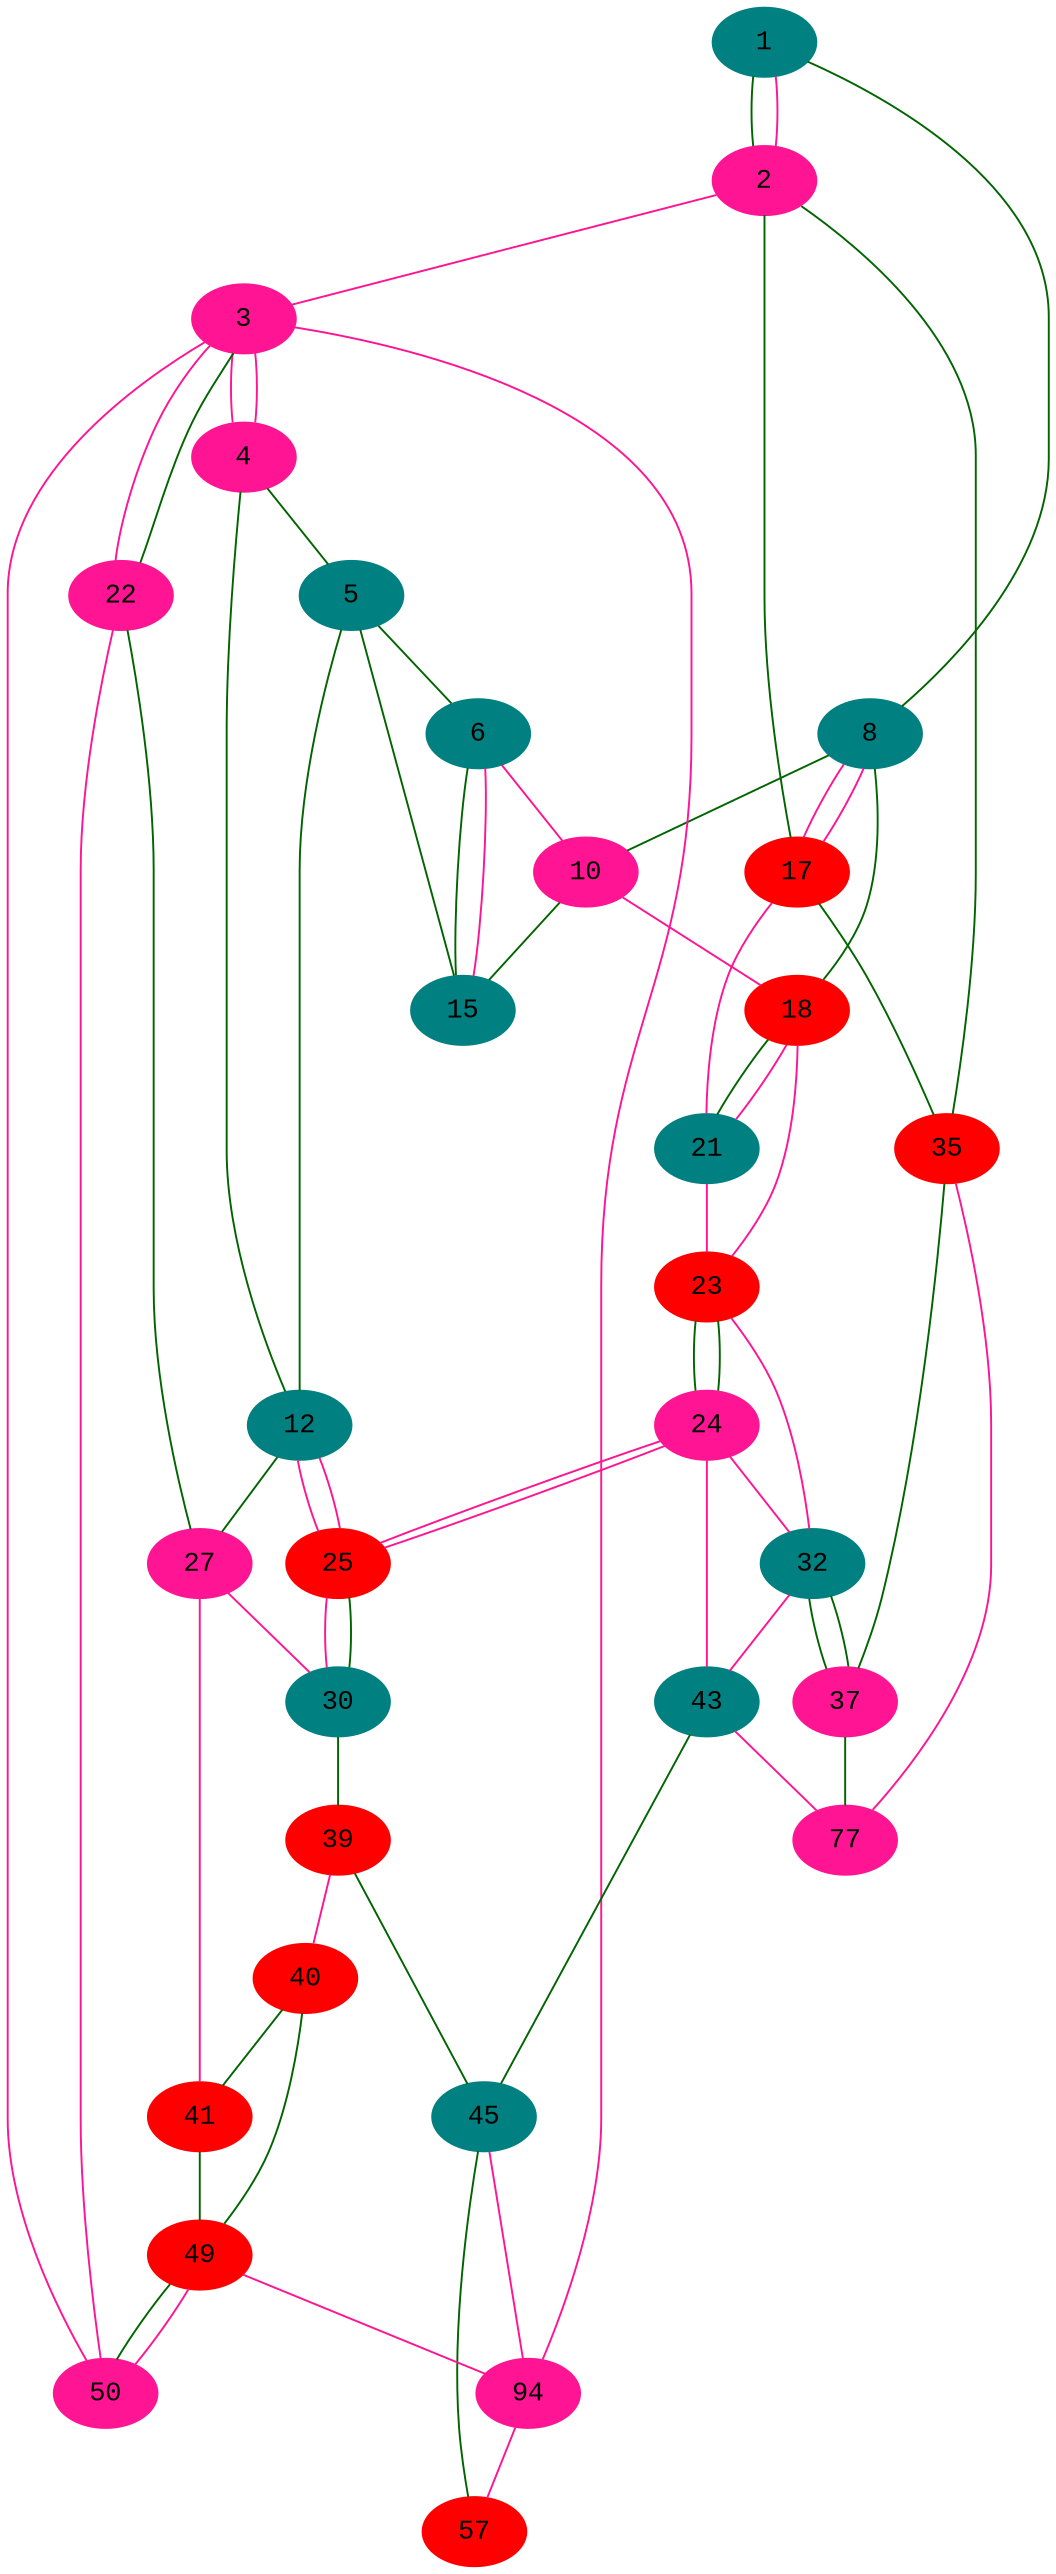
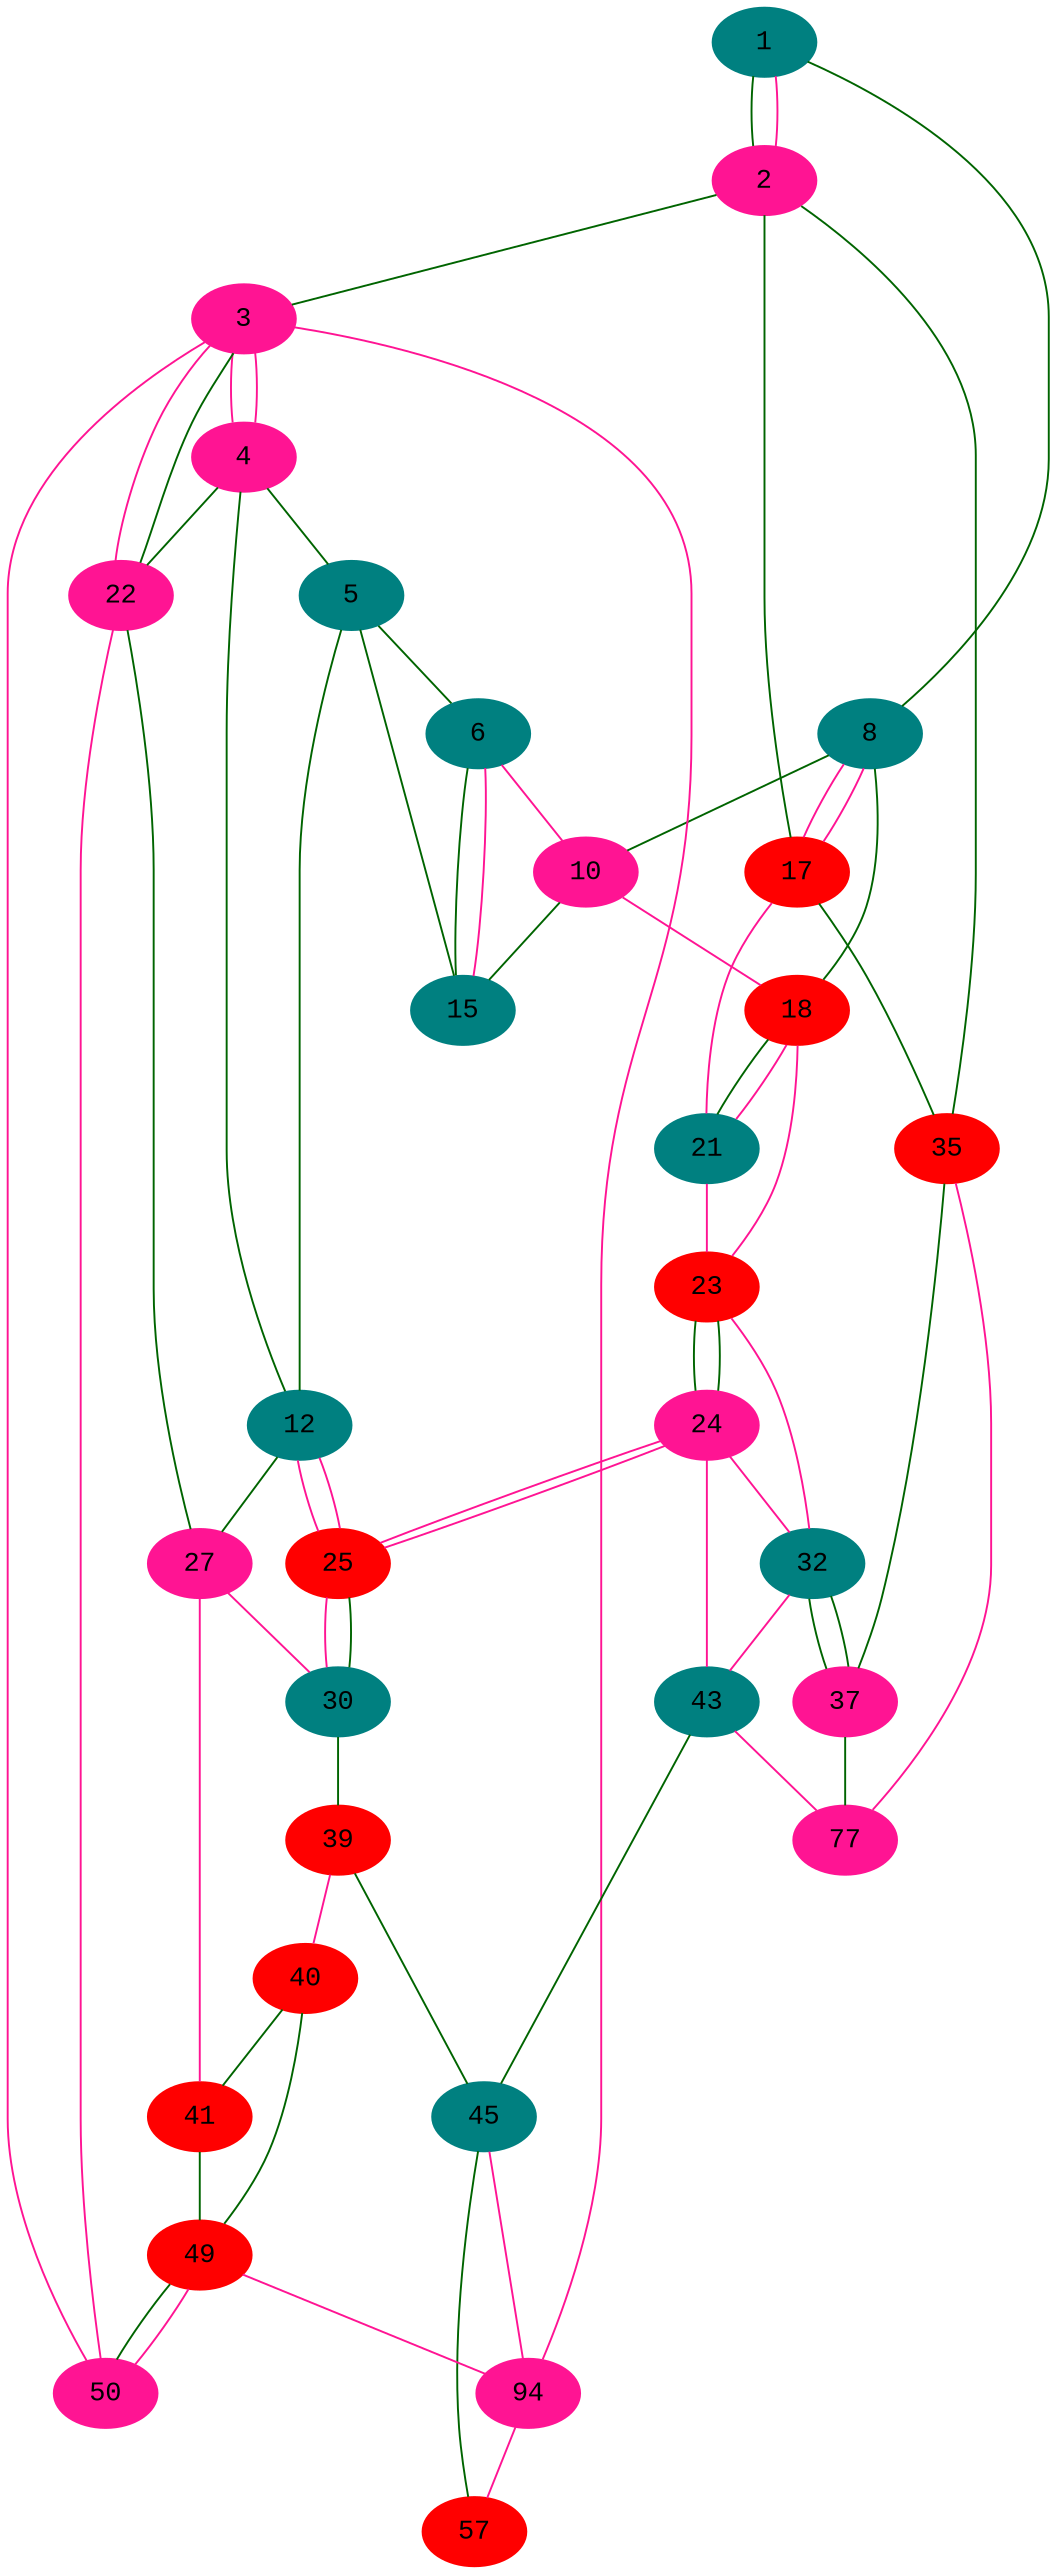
edge "2" -- "3": color deeppink -> darkgreen
edge "4" -- "22": added
